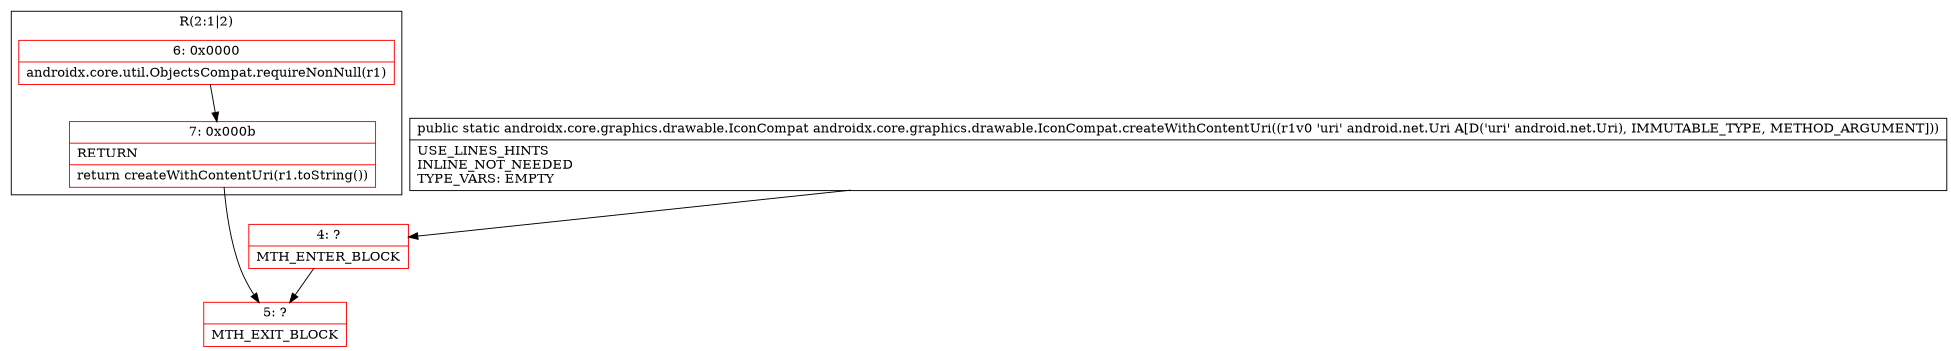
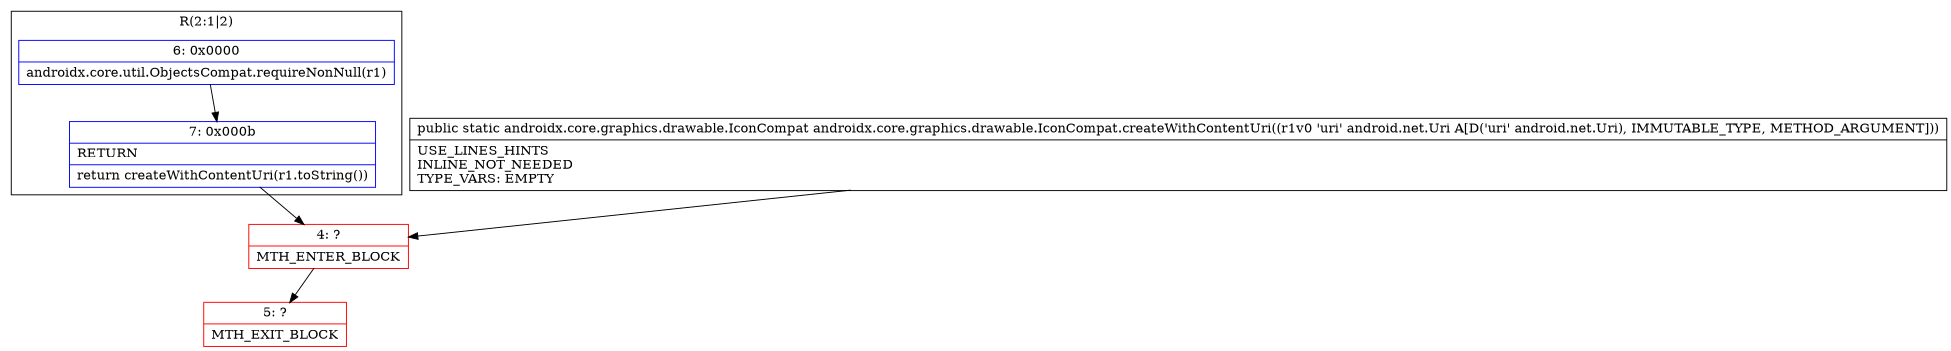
node "6: 0x0000": color red -> blue
node "7: 0x000b": color red -> blue
edge "7: 0x000b" -> "5: ?": now "7: 0x000b" -> "4: ?"
